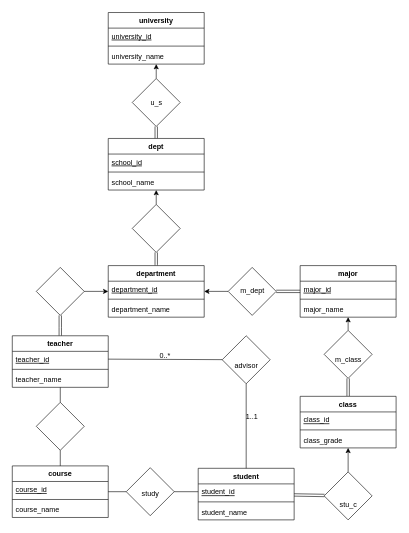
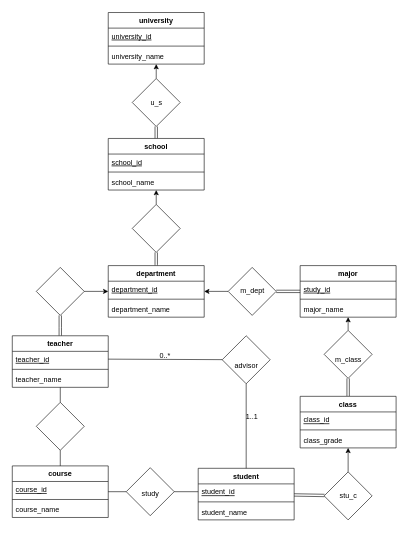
node "dept": label "dept" -> "school"
node "major_id": label "major_id" -> "study_id"
node "stu_c": moved (348, 505) -> (348, 496)
